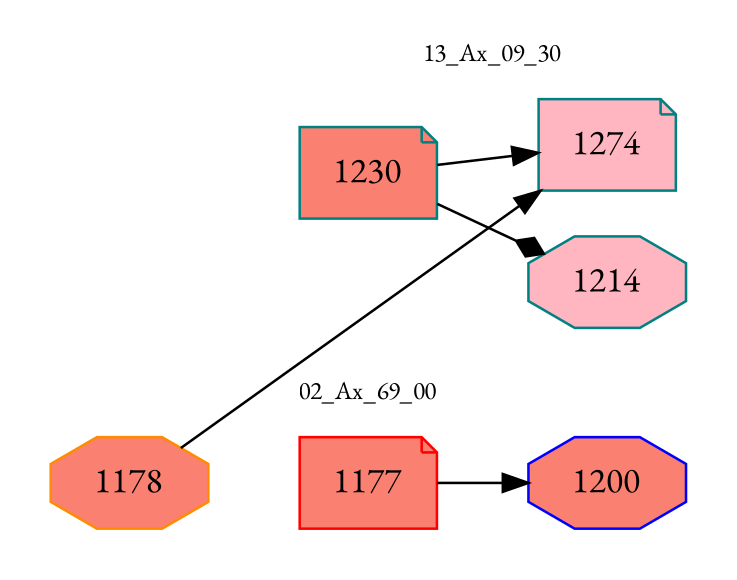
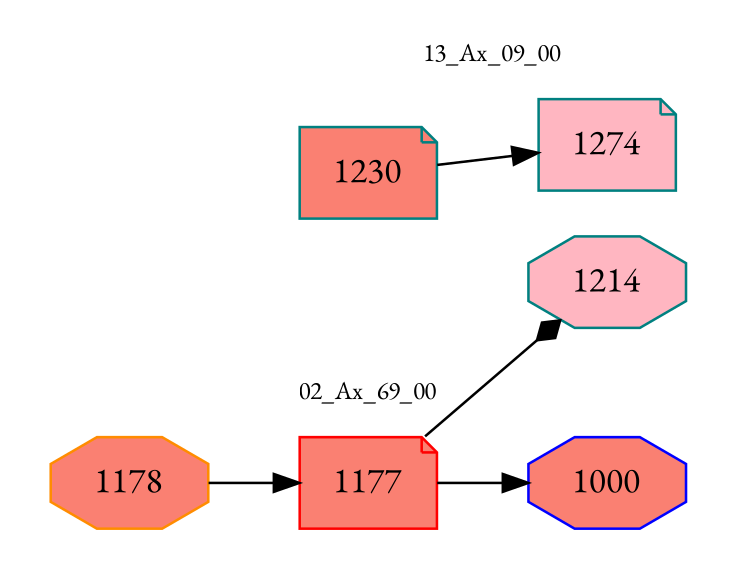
cluster "13_Ax_09_30": label "13_Ax_09_30" -> "13_Ax_09_00"
edge "1230" -> "1214": now "1177" -> "1214"
edge "1178" -> "1274": now "1178" -> "1177"
node "1200": label "1200" -> "1000"
